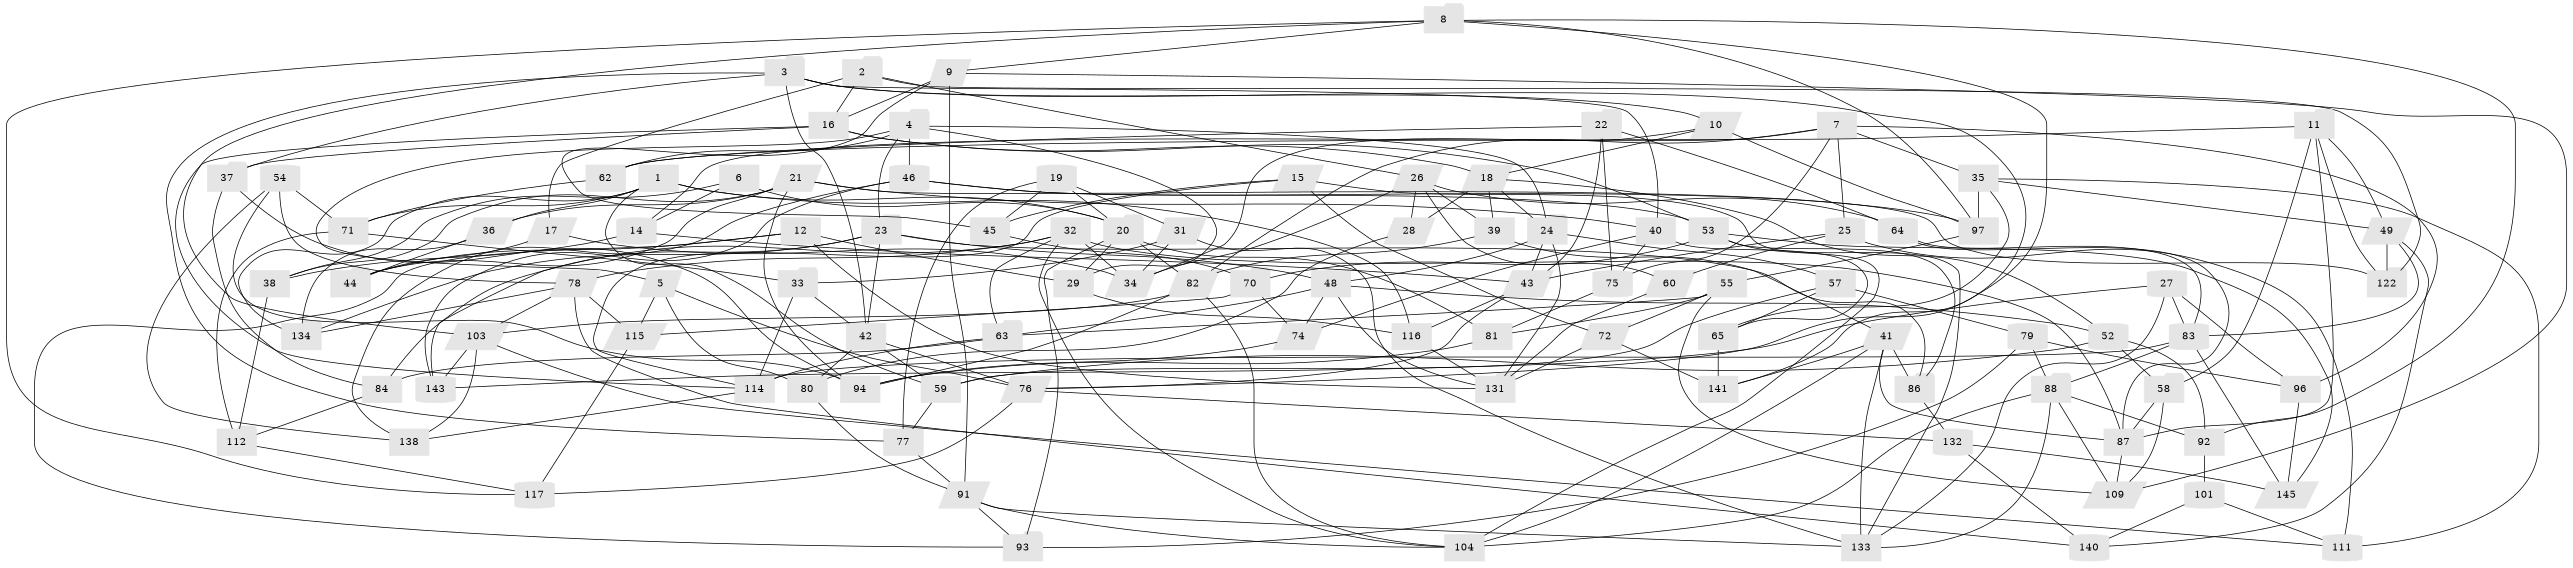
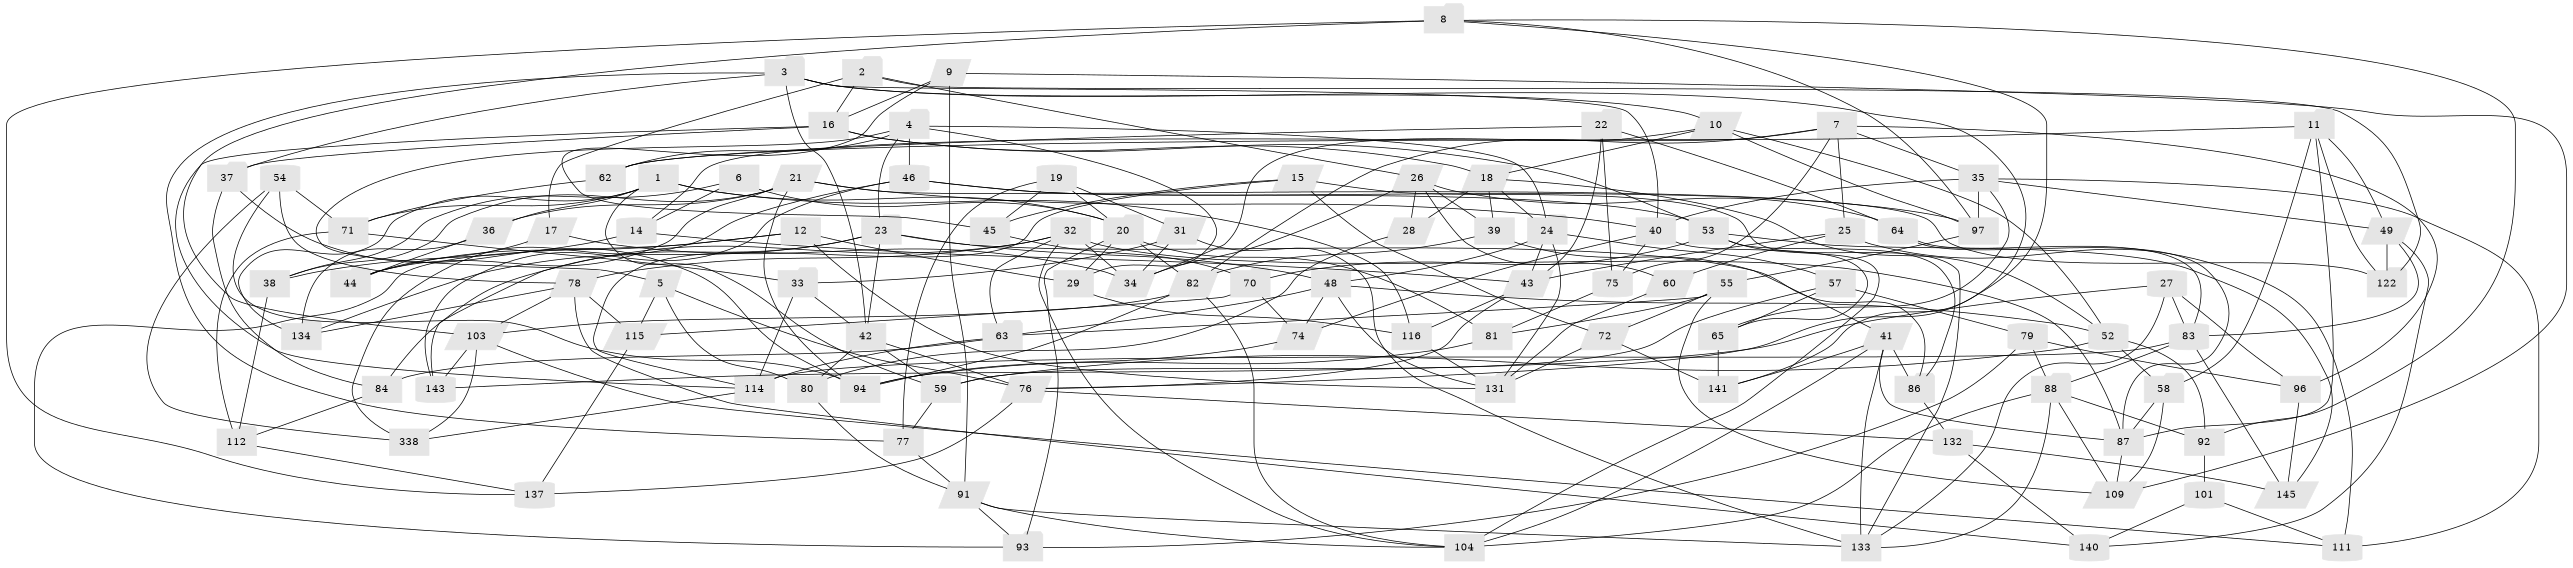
edge "8" -- "9": removed
edge "10" -- "52": added
edge "35" -- "40": added
node "138": label "138" -> "338"
node "117": label "117" -> "137"
